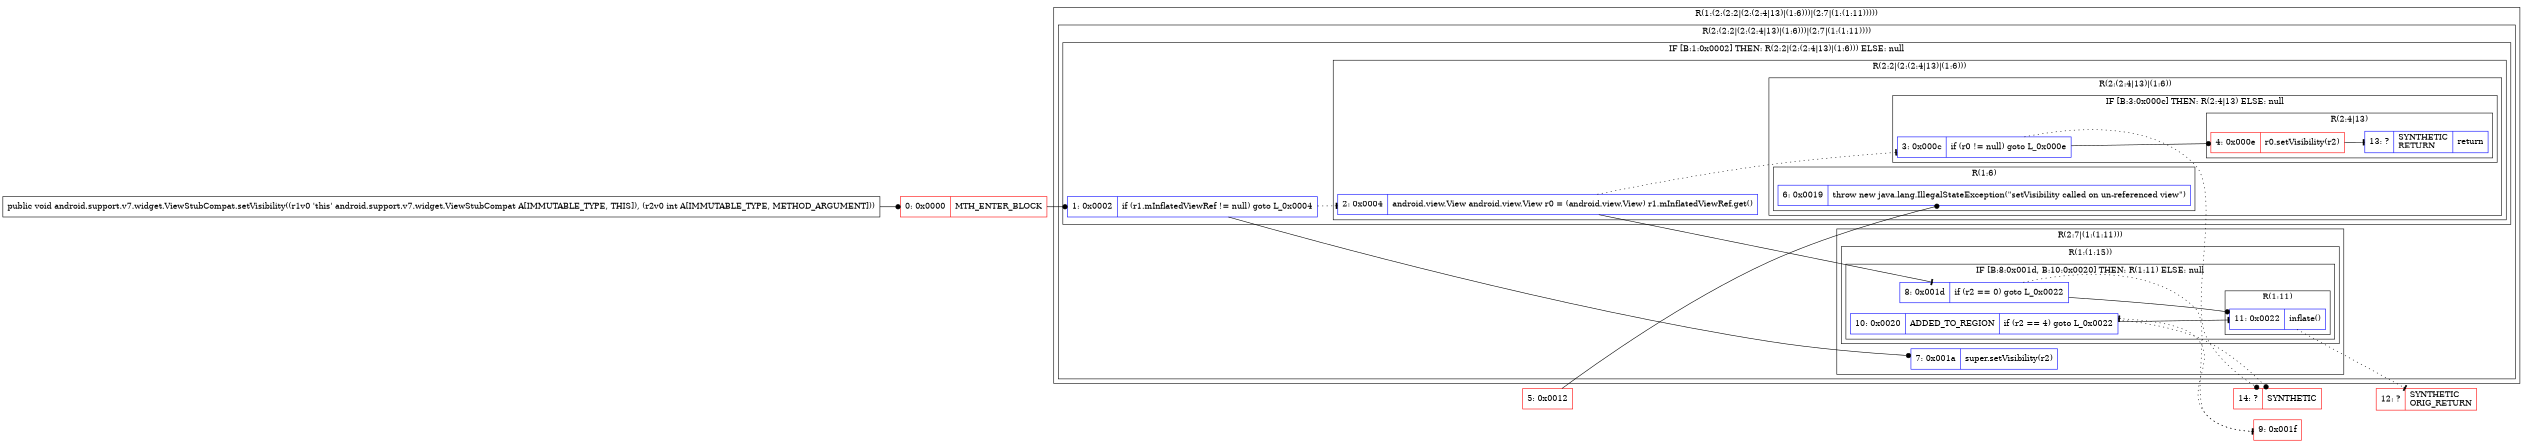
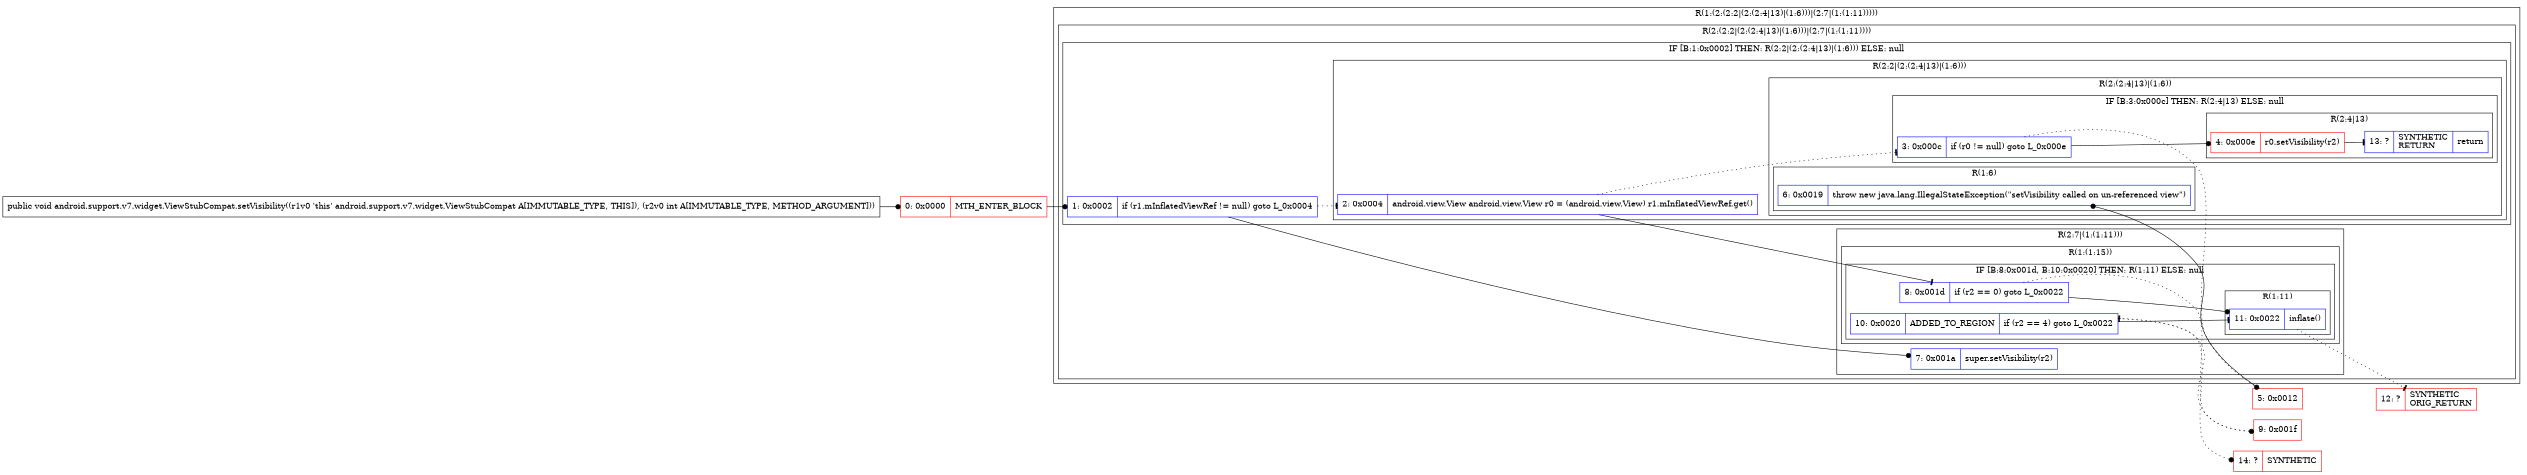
edge "3: 0x000c" -> "14: ?": now "3: 0x000c" -> "5: 0x0012"
edge "8: 0x001d" -> "9: 0x001f": arrowhead tee -> dot
